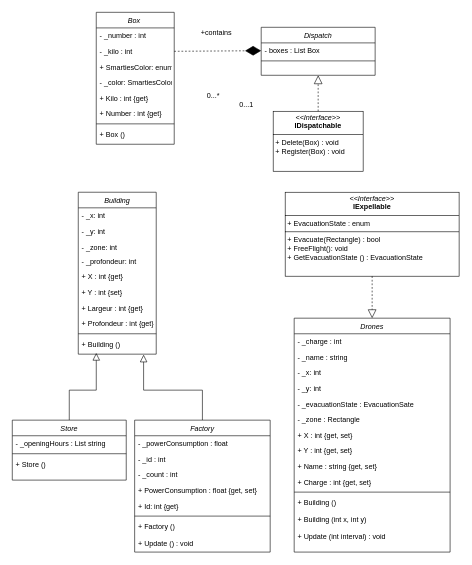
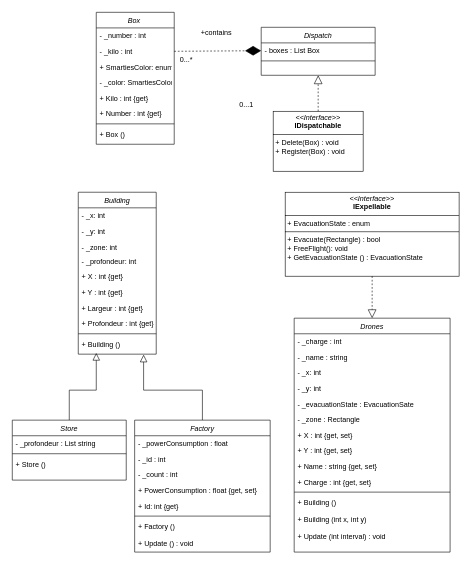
node "0...*": moved (213, 96) -> (186, 60)
node "+ Y : int {set}": label "+ Y : int {set}" -> "+ Y : int {get}"
node "- _openingHours : List string": label "- _openingHours : List string" -> "- _profondeur : List string"
